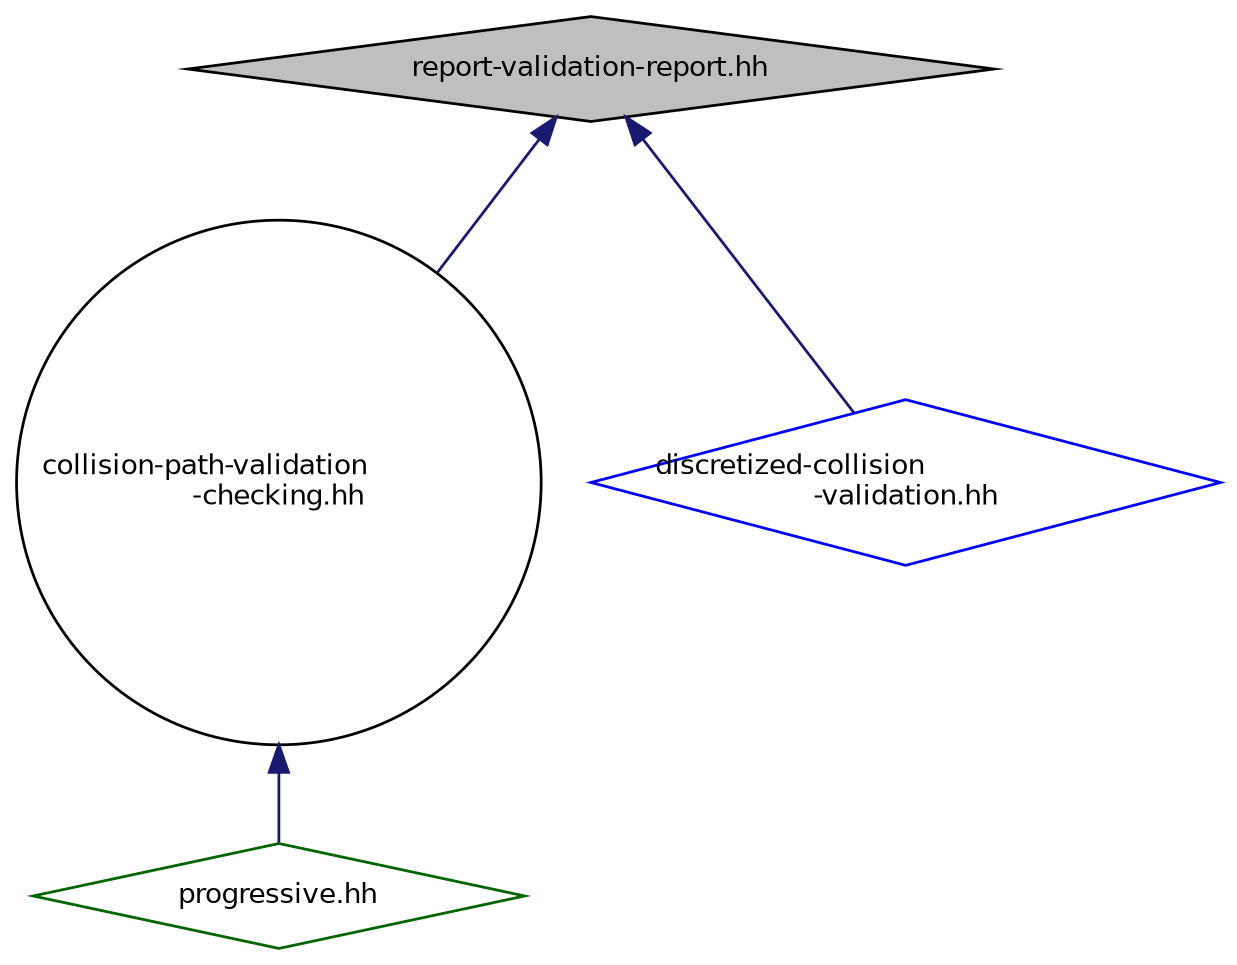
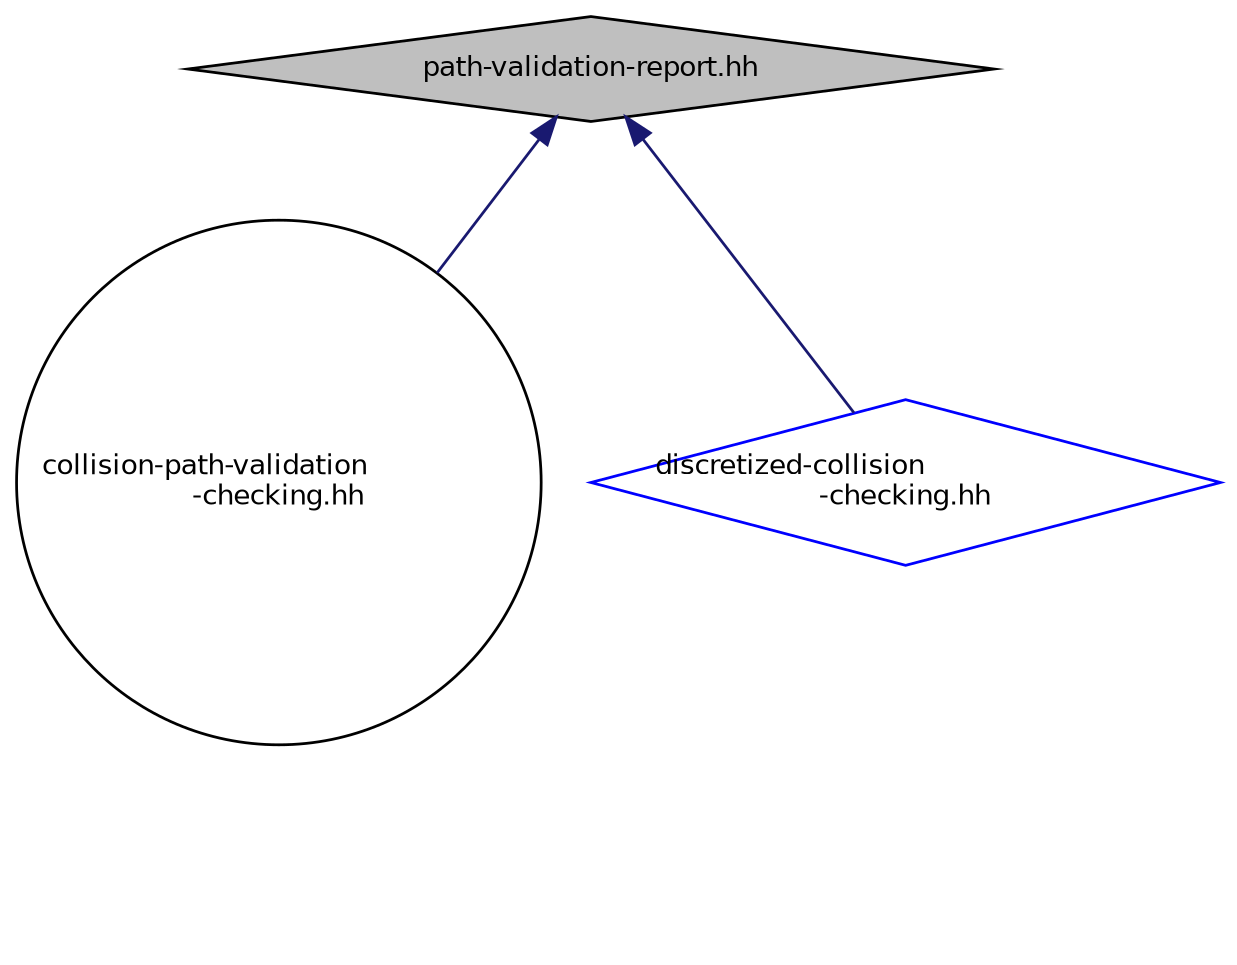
node "report-validation-report.hh": label "report-validation-report.hh" -> "path-validation-report.hh"
node "discretized-collision -validation.hh": label "discretized-collision -validation.hh" -> "discretized-collision -checking.hh"
node "progressive.hh": removed
